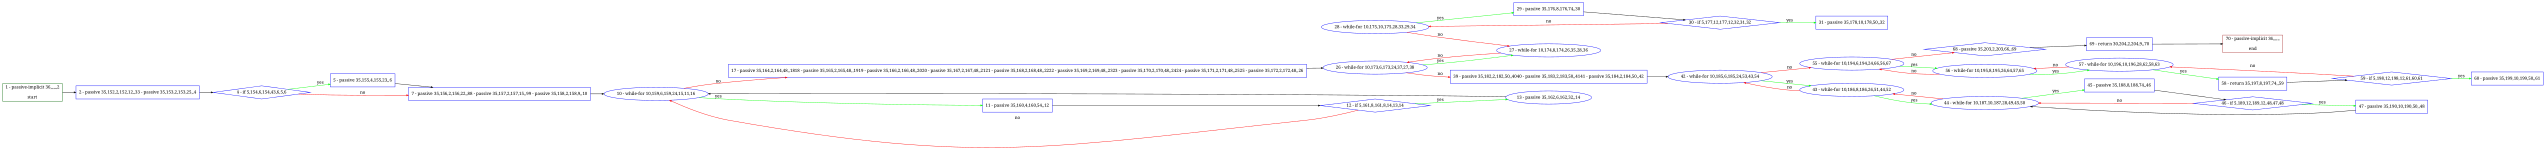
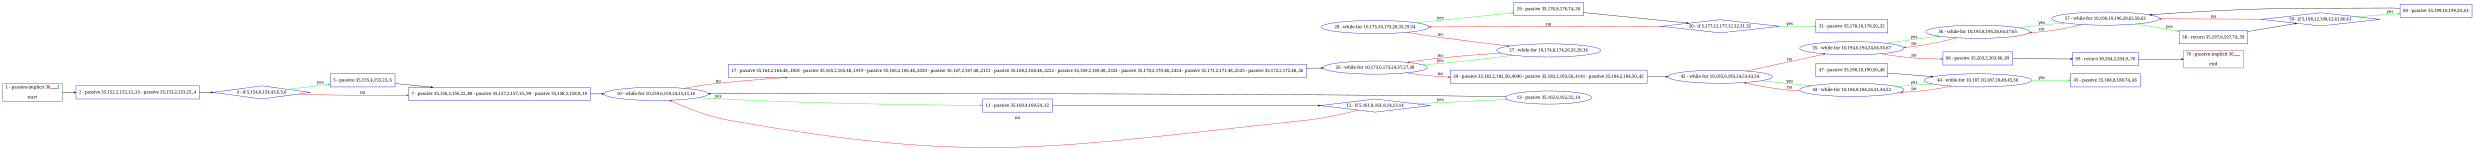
edge "60 - passive 35,199,10,199,50,,61" -> "57 - while-for 10,196,10,196,28,62,58,63": added
node "68 - passive 35,203,2,203,66,,69": shape diamond -> box
node "46 - if 5,189,12,189,12,48,47,48": removed
